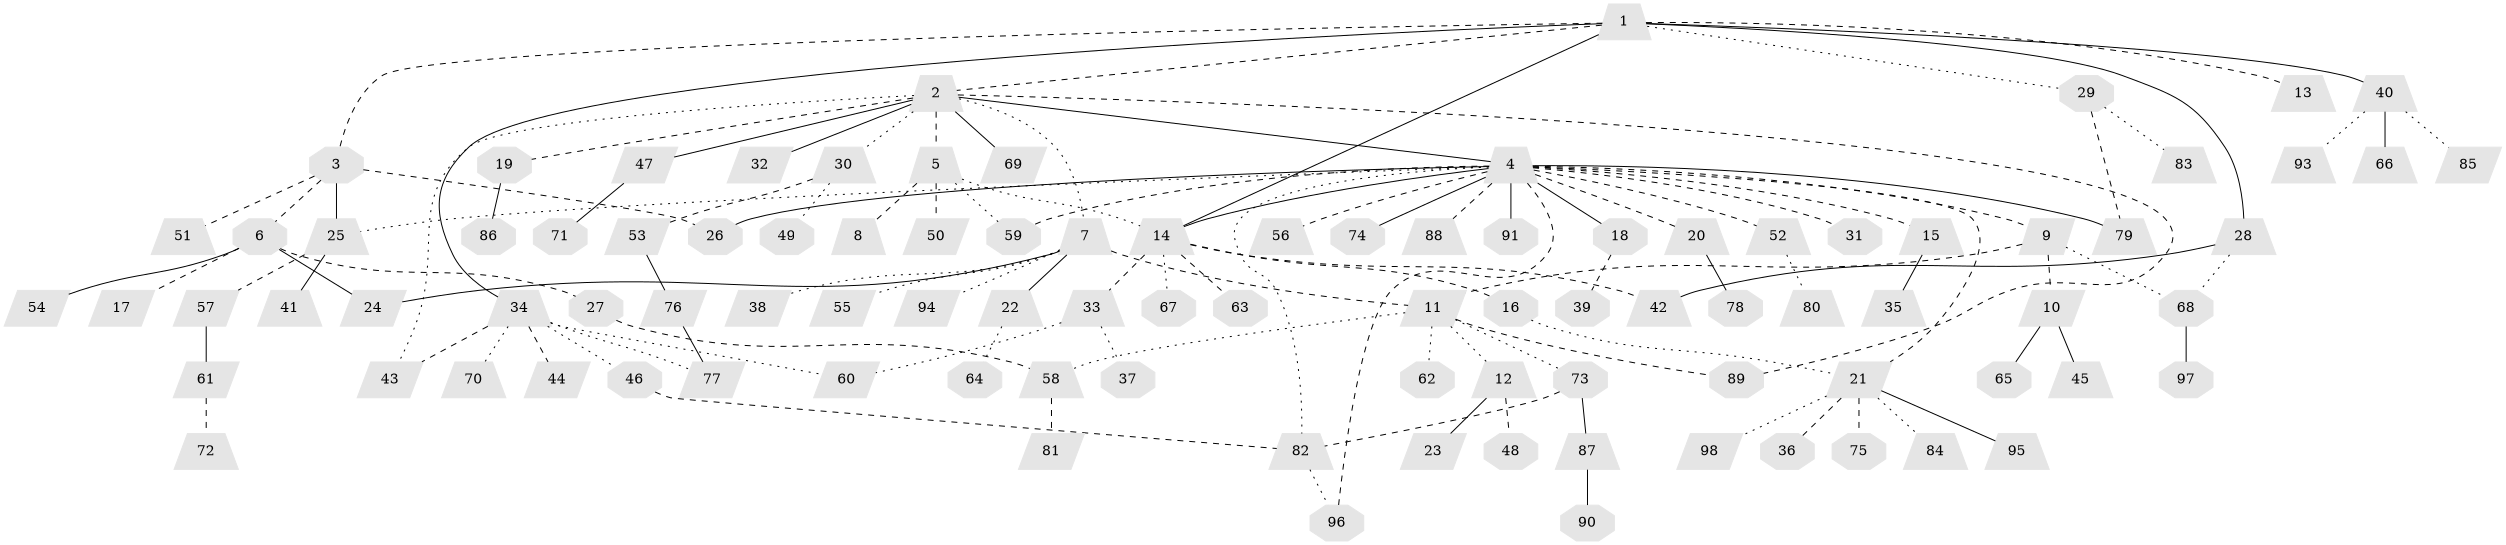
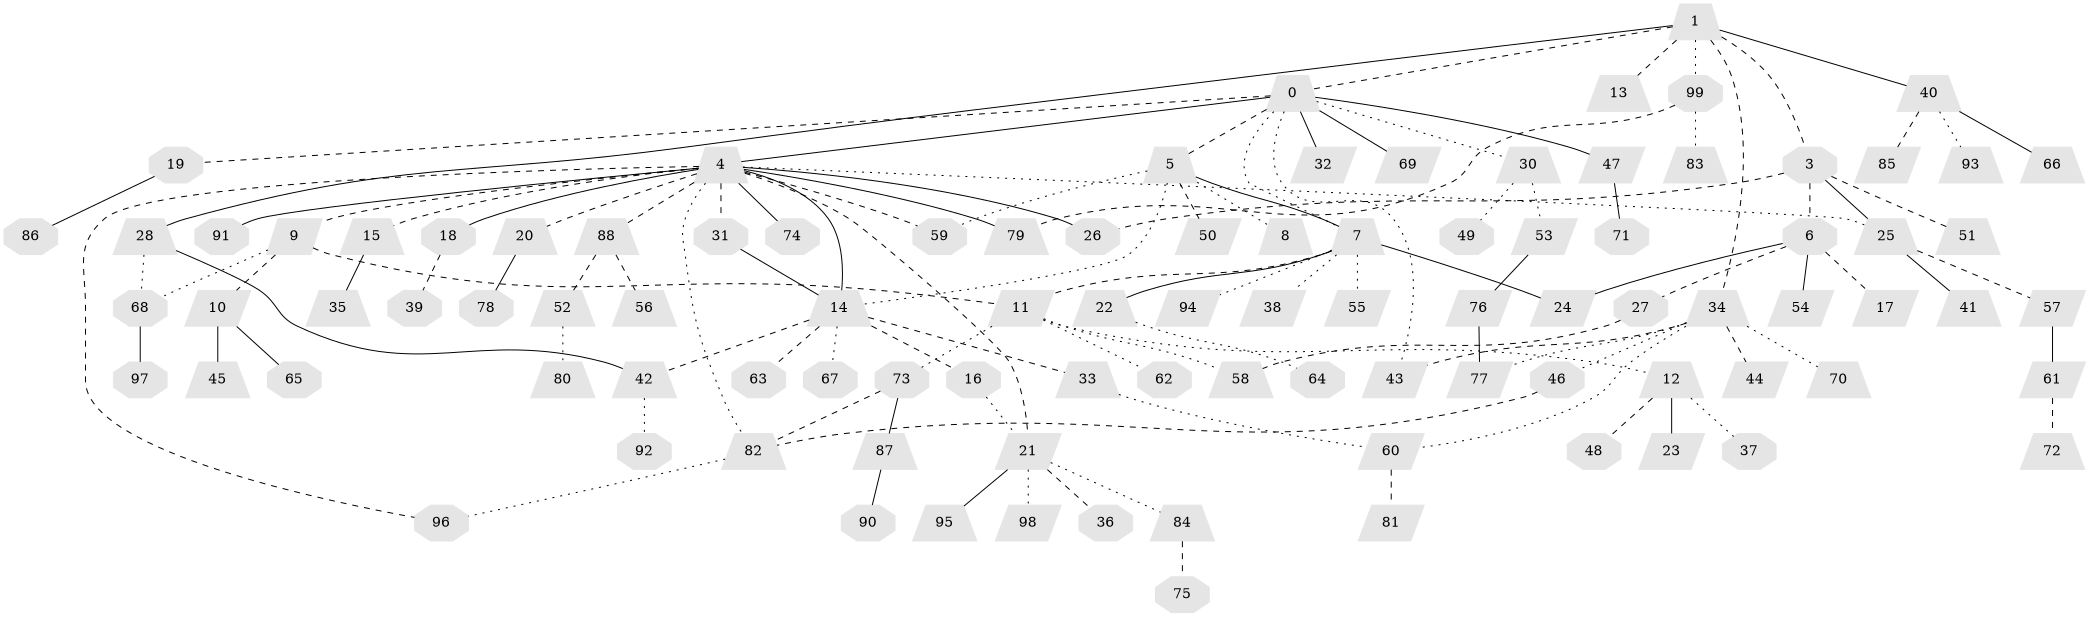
edge "1" -- "34": style solid -> dashed
node "2": label "2" -> "0"
node "29": label "29" -> "99"
edge "1" -- "14": now "31" -- "14"
edge "40" -- "85": style dotted -> dashed
edge "4" -- "52": now "88" -- "52"
edge "4" -- "56": now "88" -- "56"
edge "5" -- "7": added
edge "5" -- "8": style dashed -> dotted
edge "30" -- "53": style dashed -> dotted
edge "33" -- "37": now "12" -- "37"
node "89": removed
edge "58" -- "81": now "60" -- "81"
edge "21" -- "75": now "84" -- "75"
node "92": added
